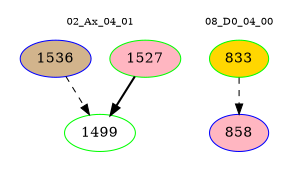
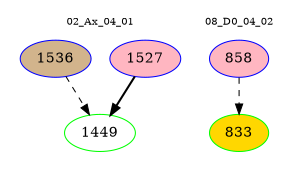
cluster "08_D0_04_00": label "08_D0_04_00" -> "08_D0_04_02"
node "1527": color green -> blue
edge "833" -> "858": reversed
node "1499": label "1499" -> "1449"
